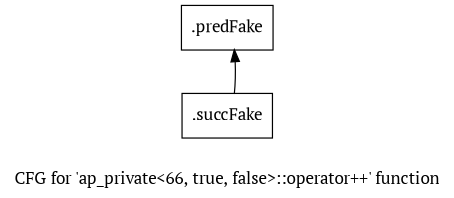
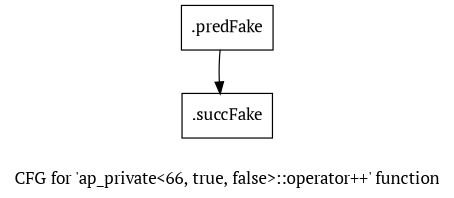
edge ".succFake" -> ".predFake": reversed
